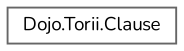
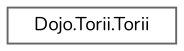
node "Dojo.Torii.Clause": label "Dojo.Torii.Clause" -> "Dojo.Torii.Torii"
